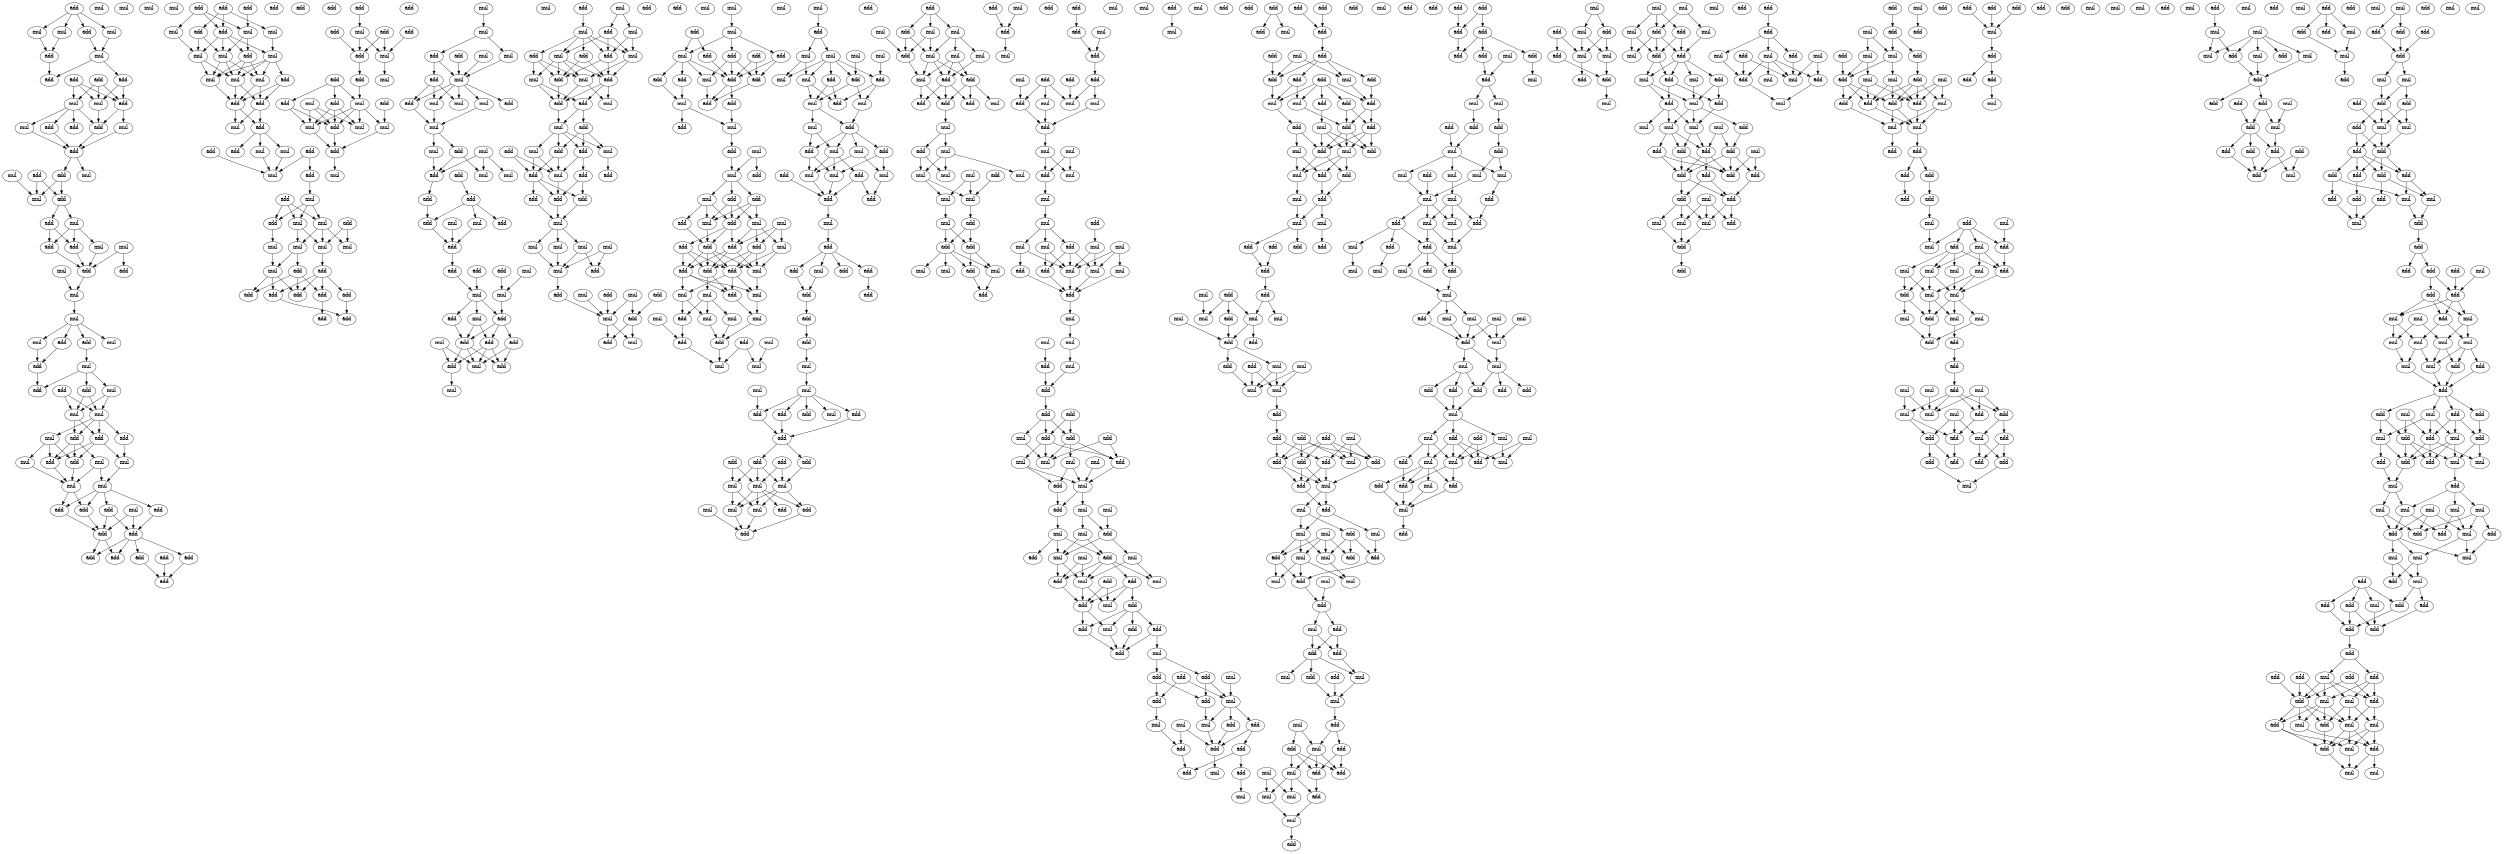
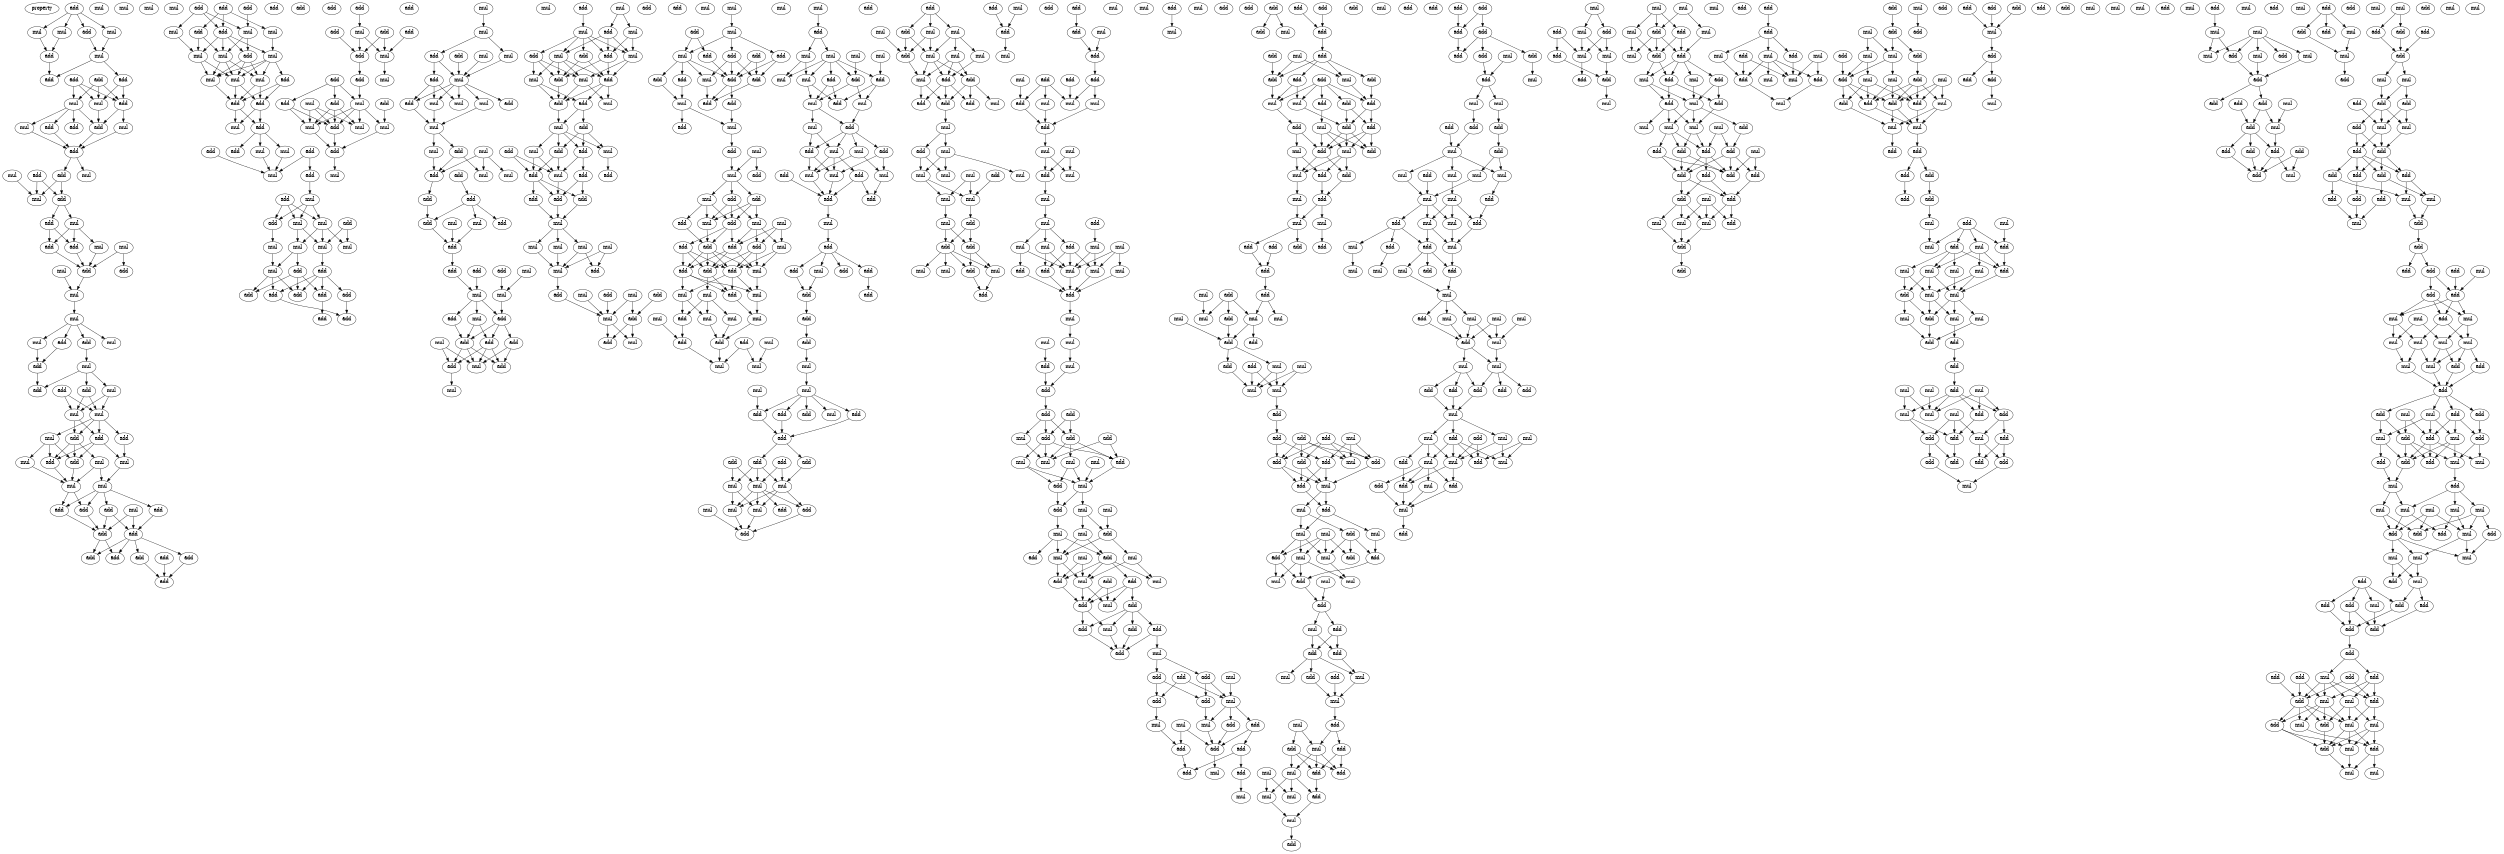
node "property": added
